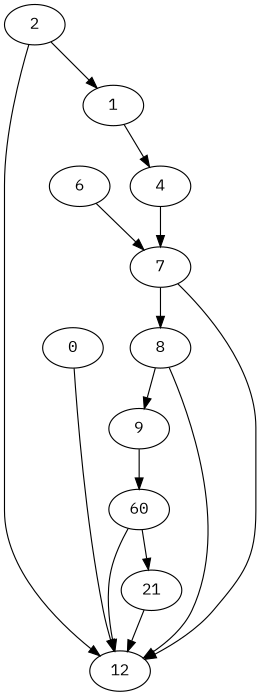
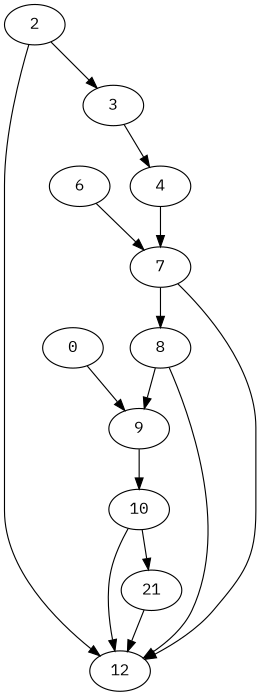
node "1": label "1" -> "3"
edge "0" -> "12": now "0" -> "9"
node "60": label "60" -> "10"
